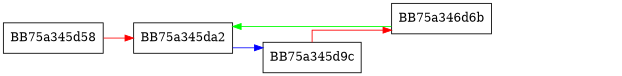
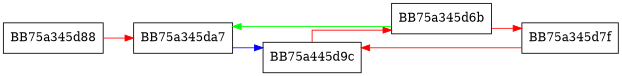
node "BB75a346d6b": label "BB75a346d6b" -> "BB75a345d6b"
node "BB75a345d58": label "BB75a345d58" -> "BB75a345d88"
node "BB75a345da2": label "BB75a345da2" -> "BB75a345da7"
node "BB75a345d7f": added
node "BB75a345d9c": label "BB75a345d9c" -> "BB75a445d9c"
